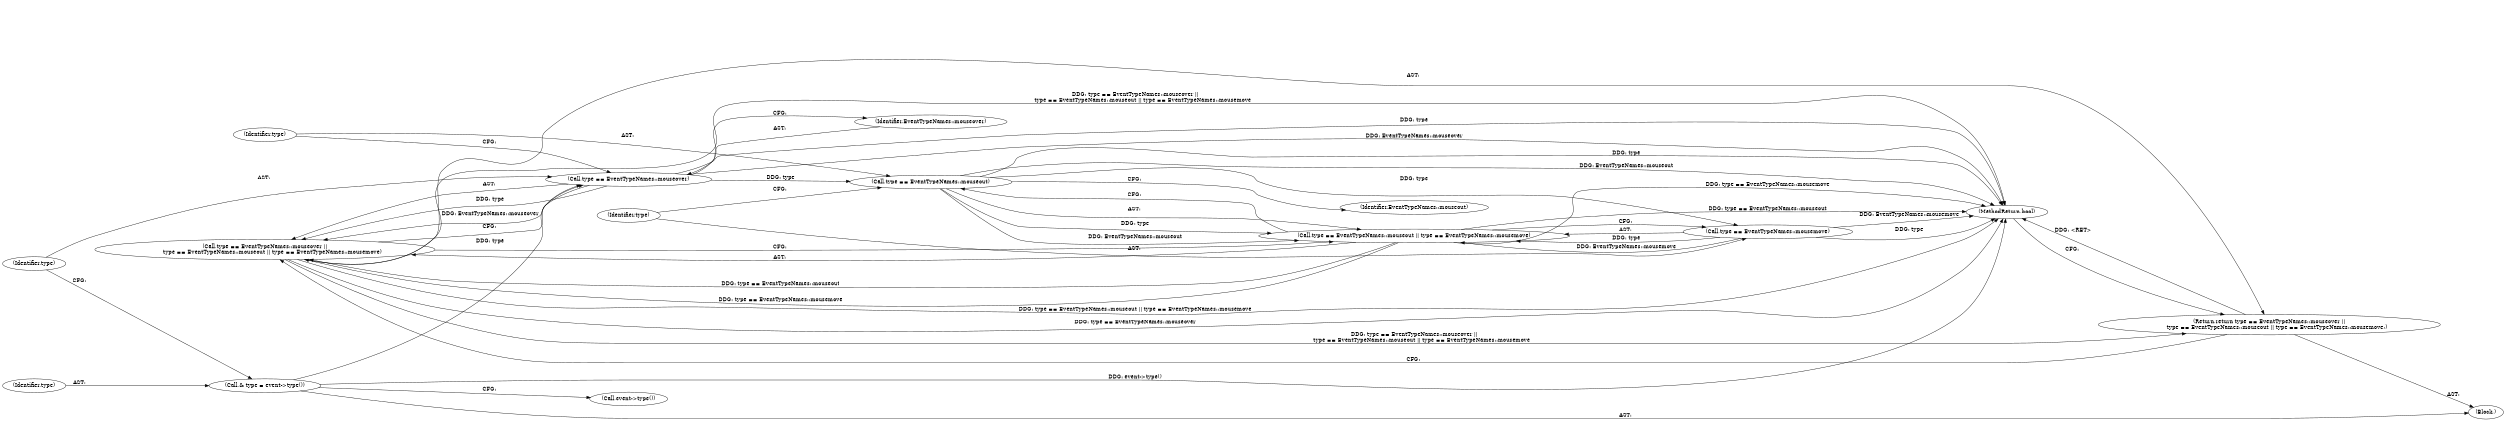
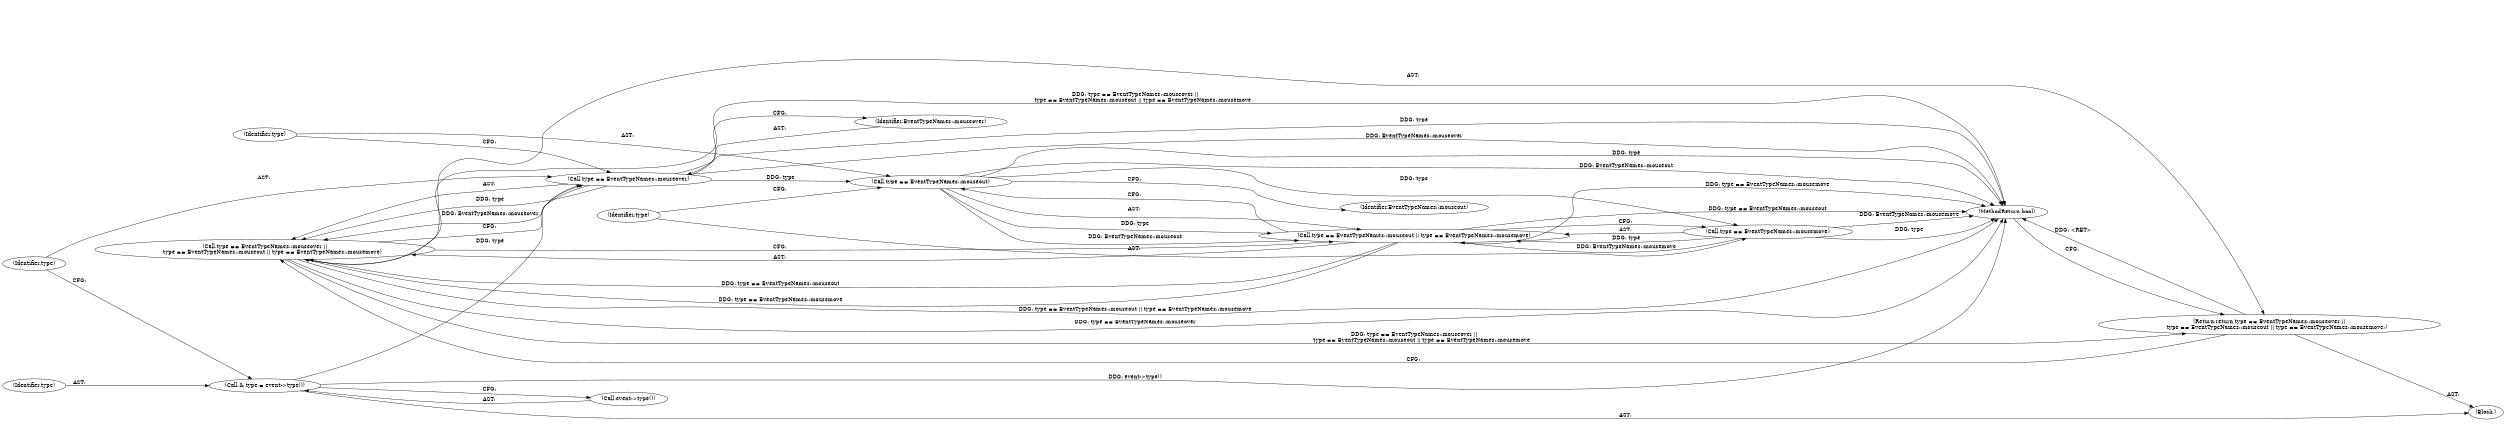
edge "(Call,event->type())" -> "(Call,& type = event->type())": added, label "AST:"
